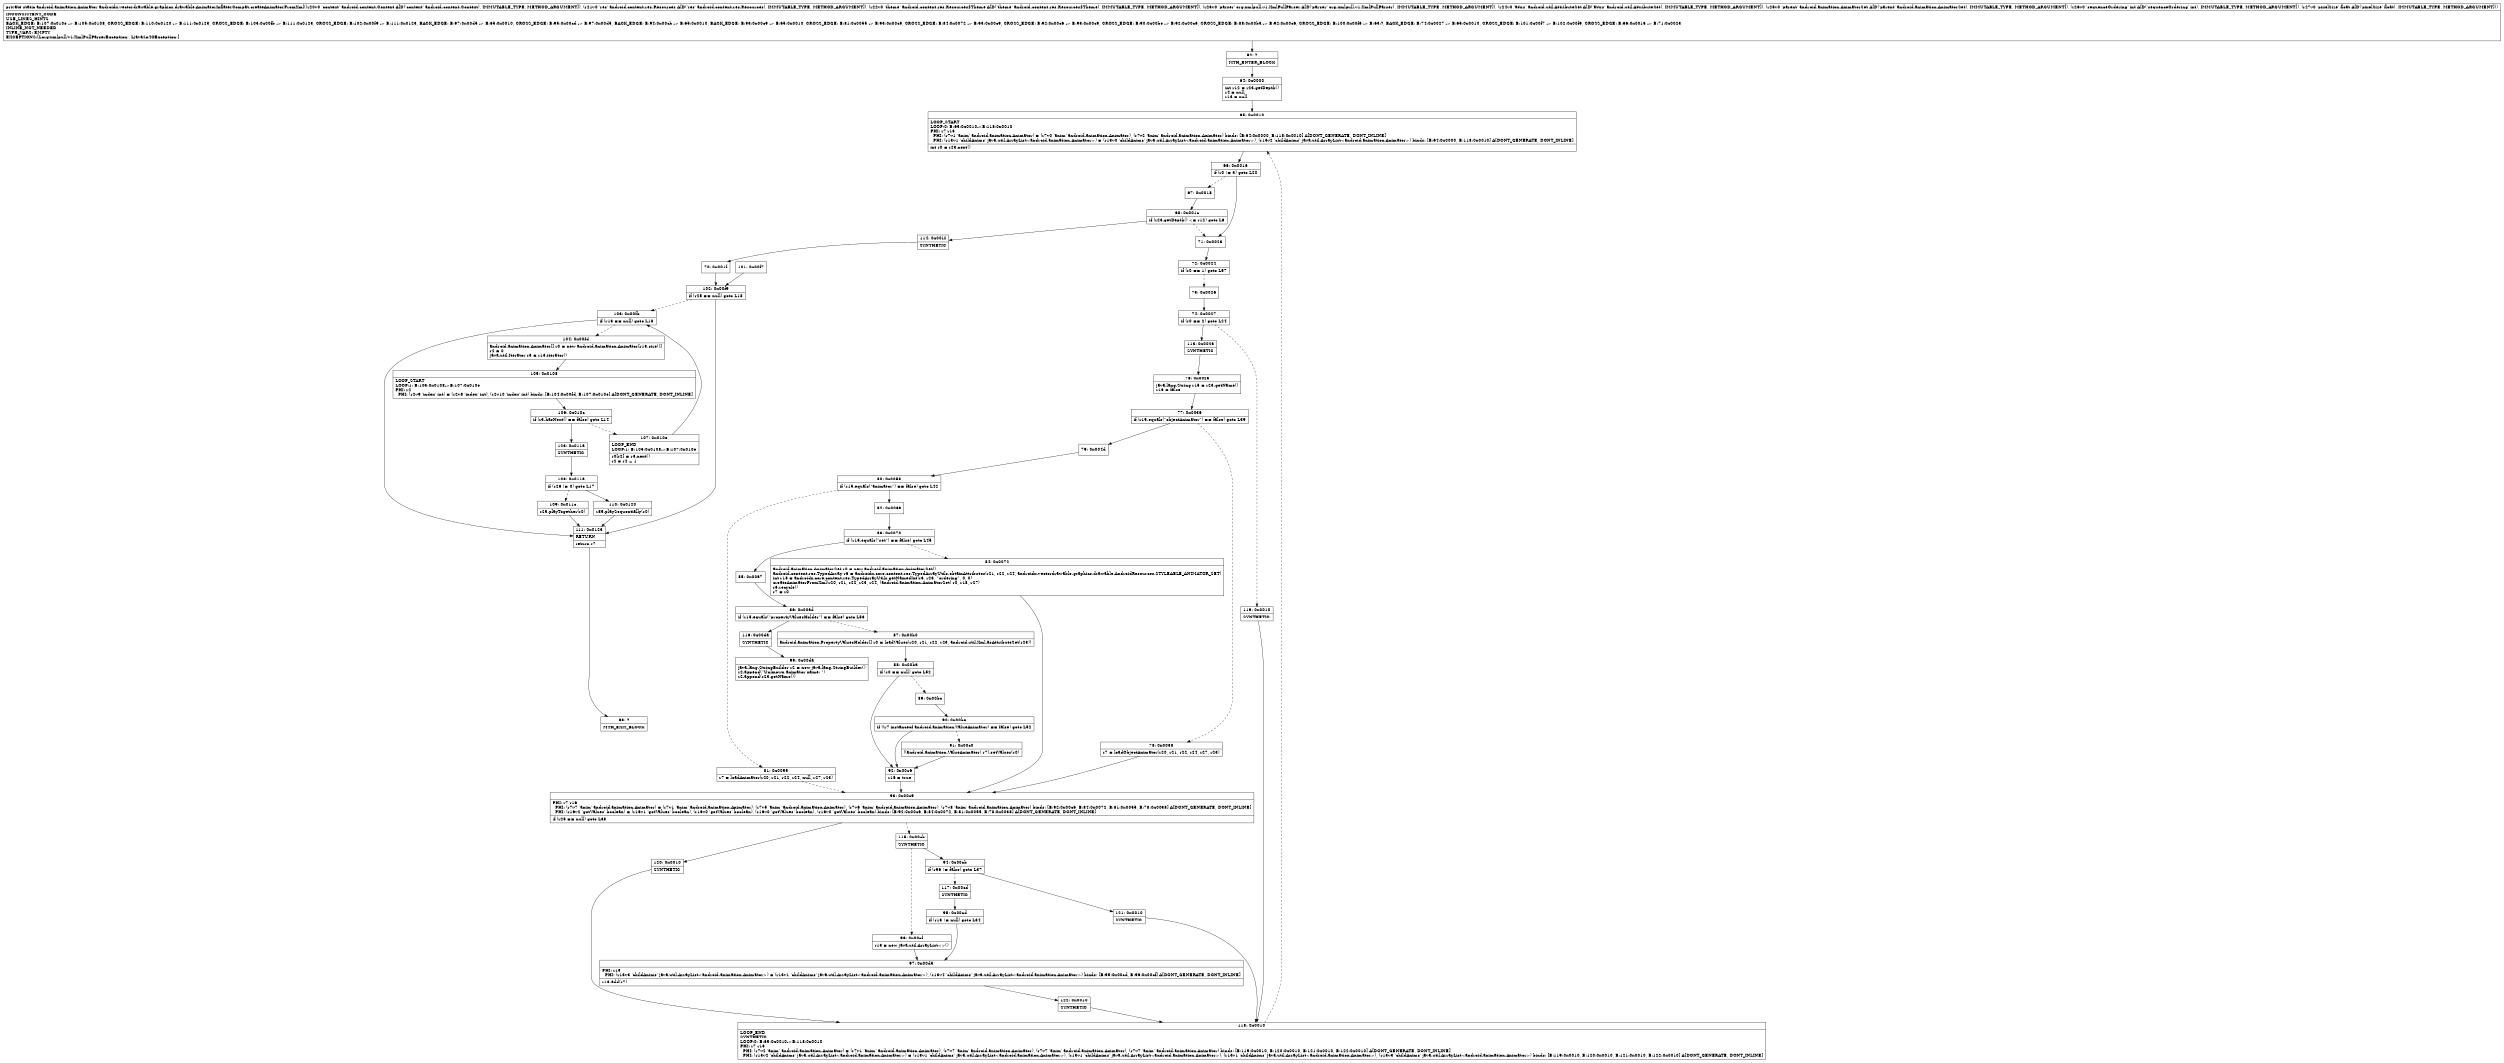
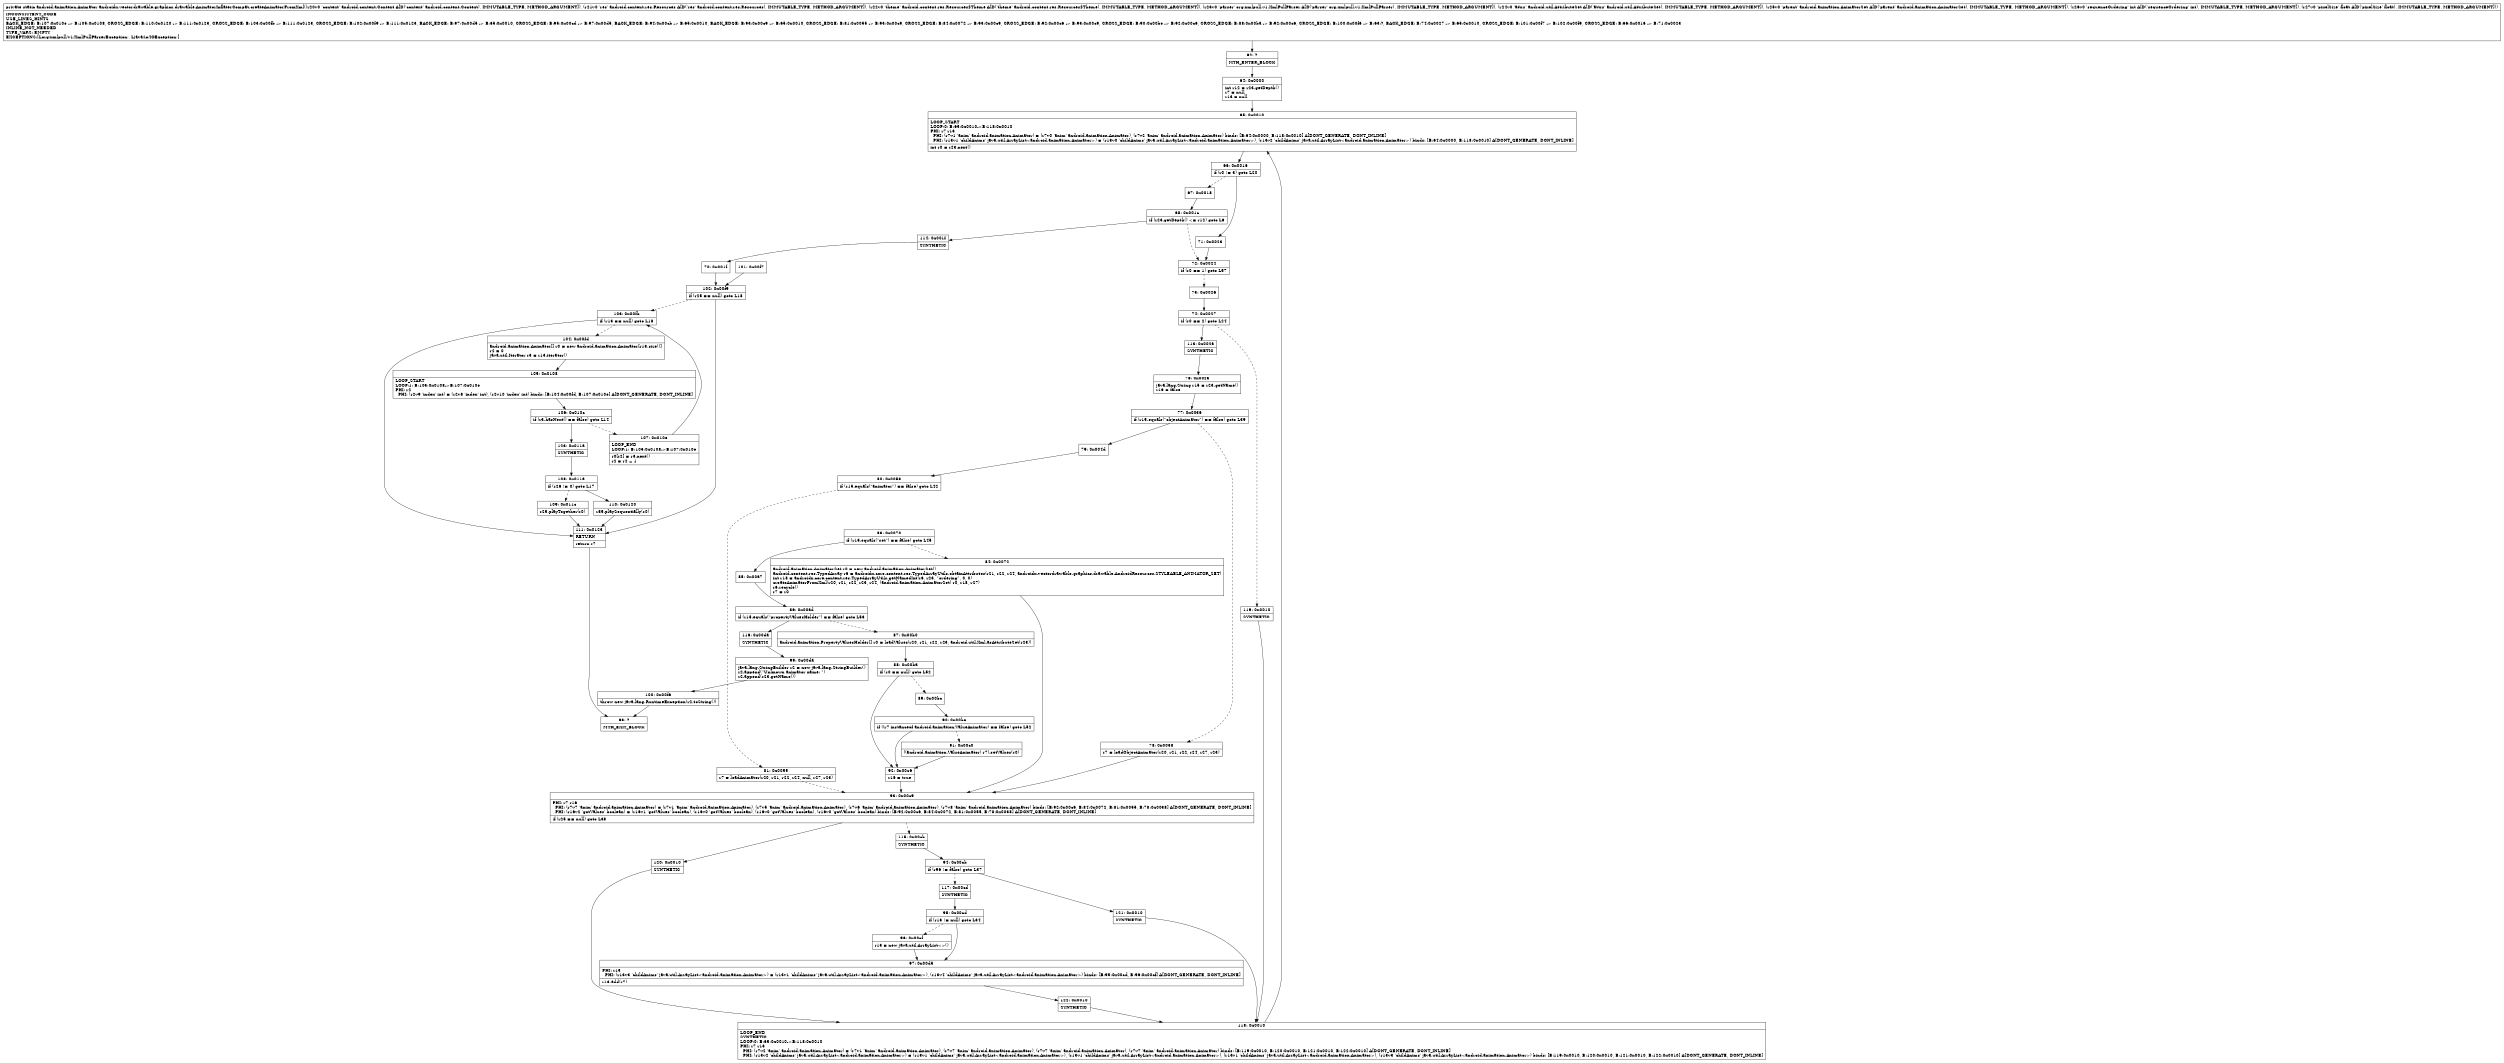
node "64: 0x0000": text "r4 = null" -> "r7 = null"
edge "68: 0x001c" -> "71: 0x0023": now "68: 0x001c" -> "72: 0x0024"
node "82: 0x006a": removed
edge "118: 0x0010" -> "65: 0x0010": style dashed -> solid
node "100: 0x00f6": added
edge "115: 0x00cb" -> "96: 0x00cf": now "95: 0x00cd" -> "96: 0x00cf"
